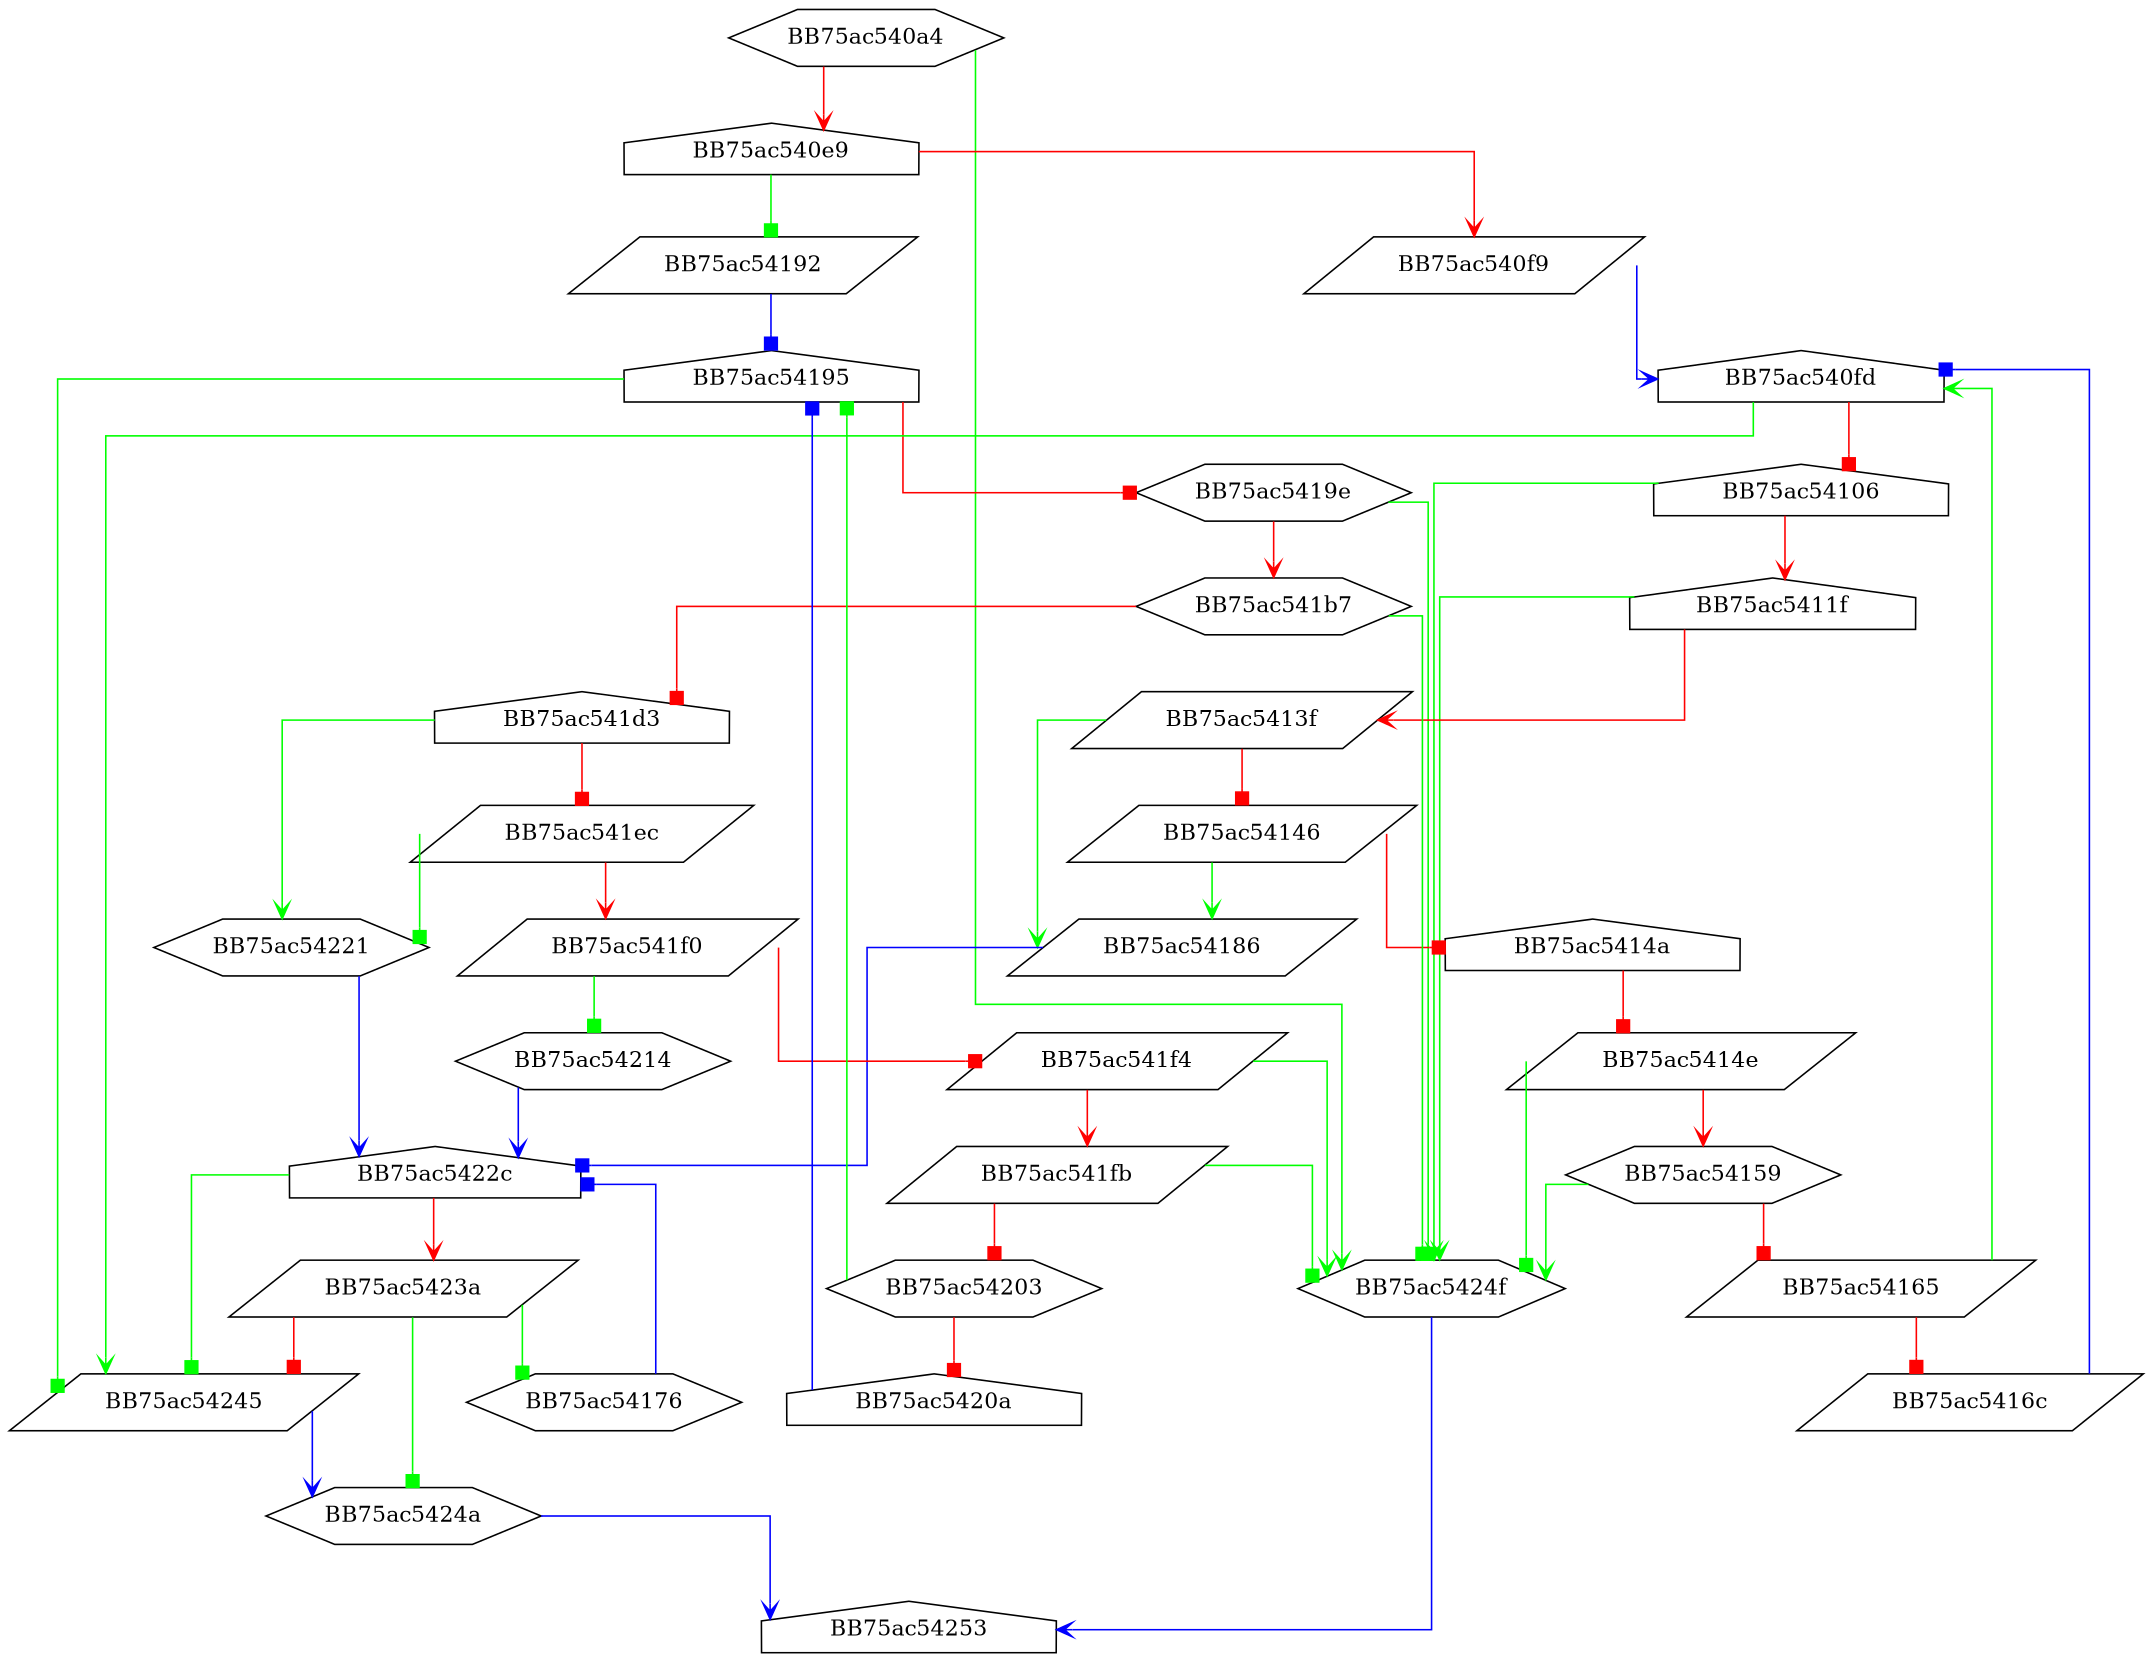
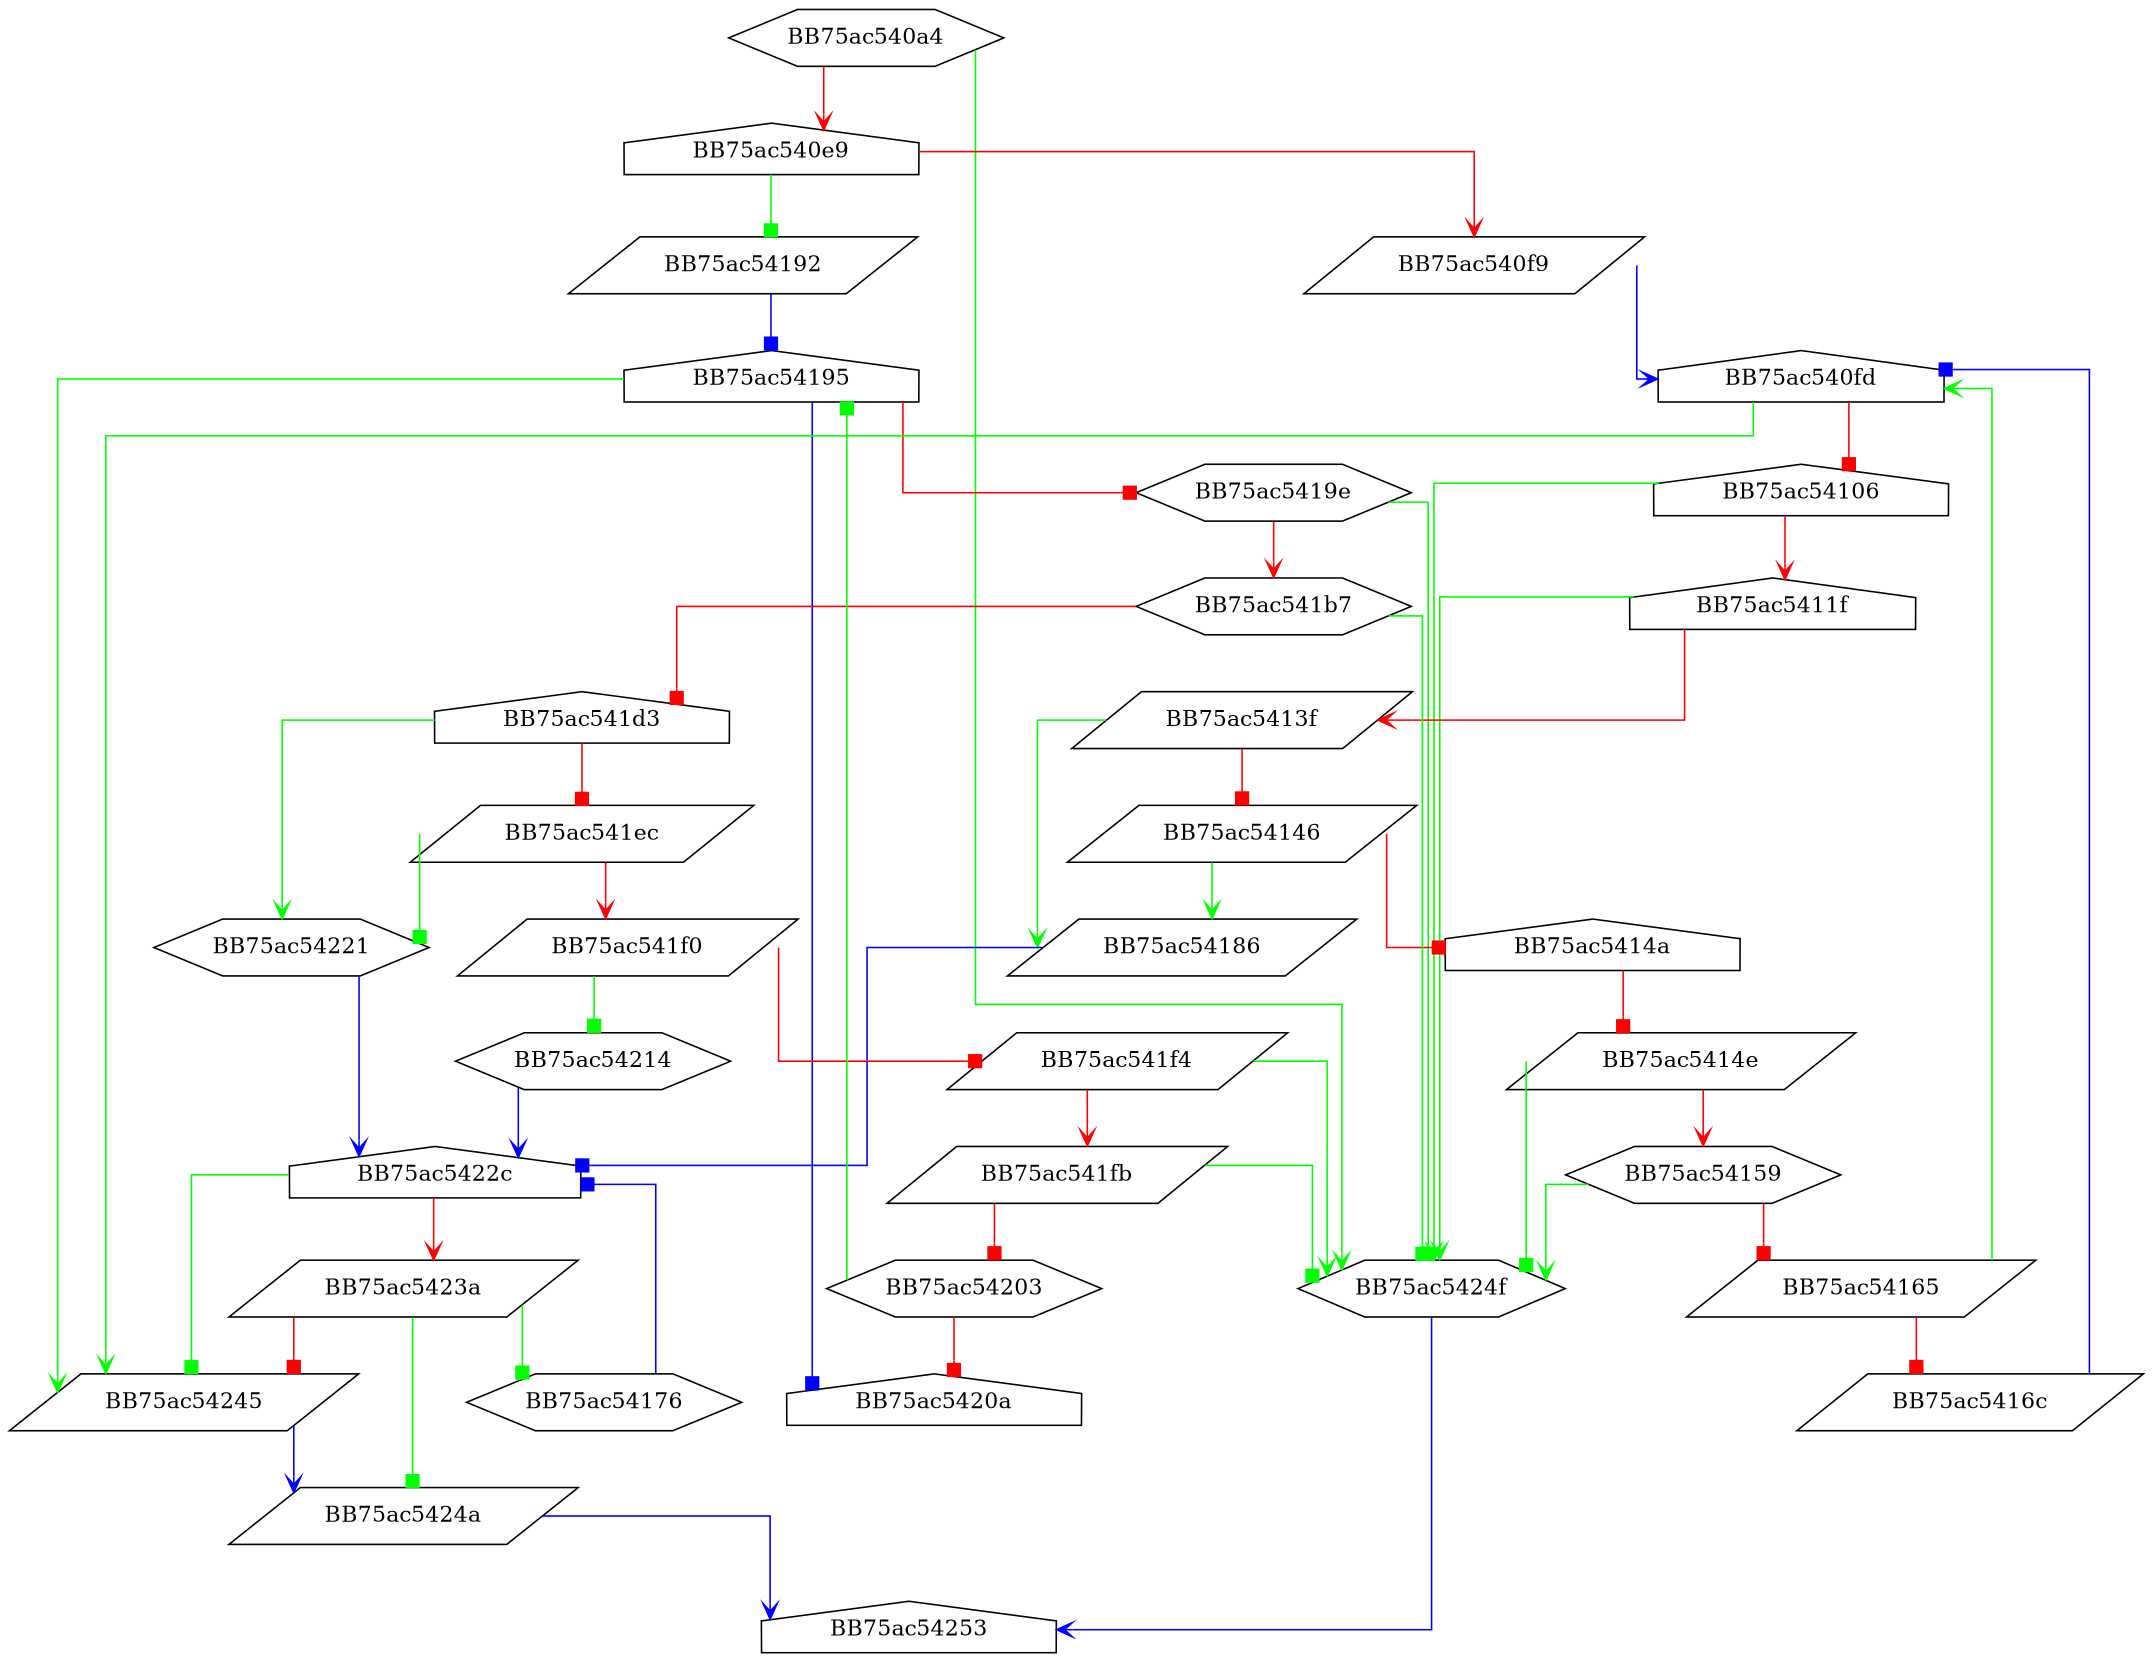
edge "BB75ac54195" -> "BB75ac54245": arrowhead box -> vee
edge "BB75ac5420a" -> "BB75ac54195": reversed
node "BB75ac5424a": shape hexagon -> parallelogram
